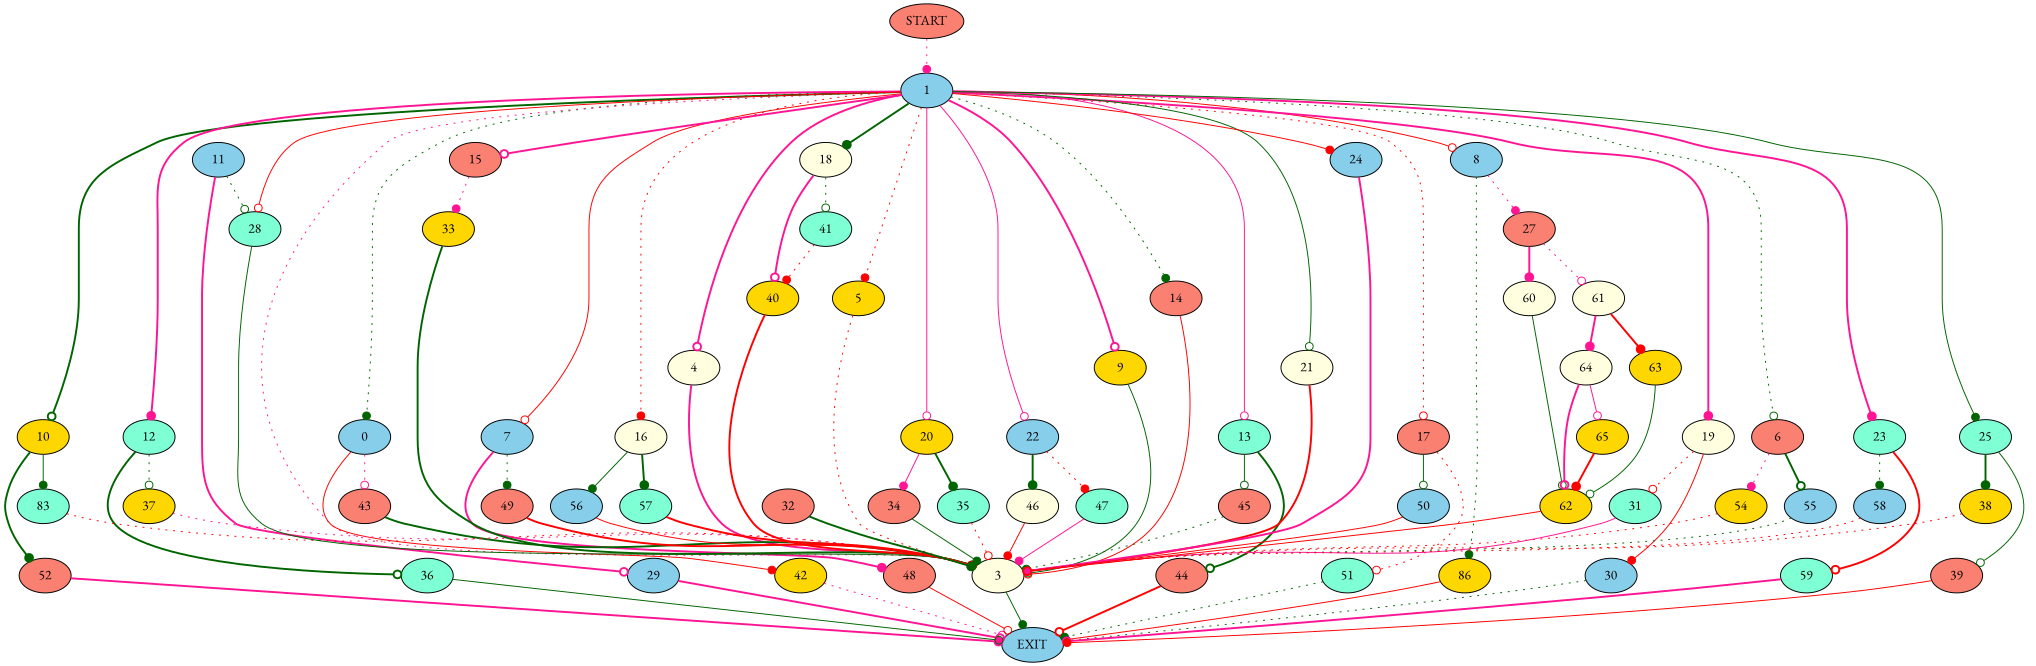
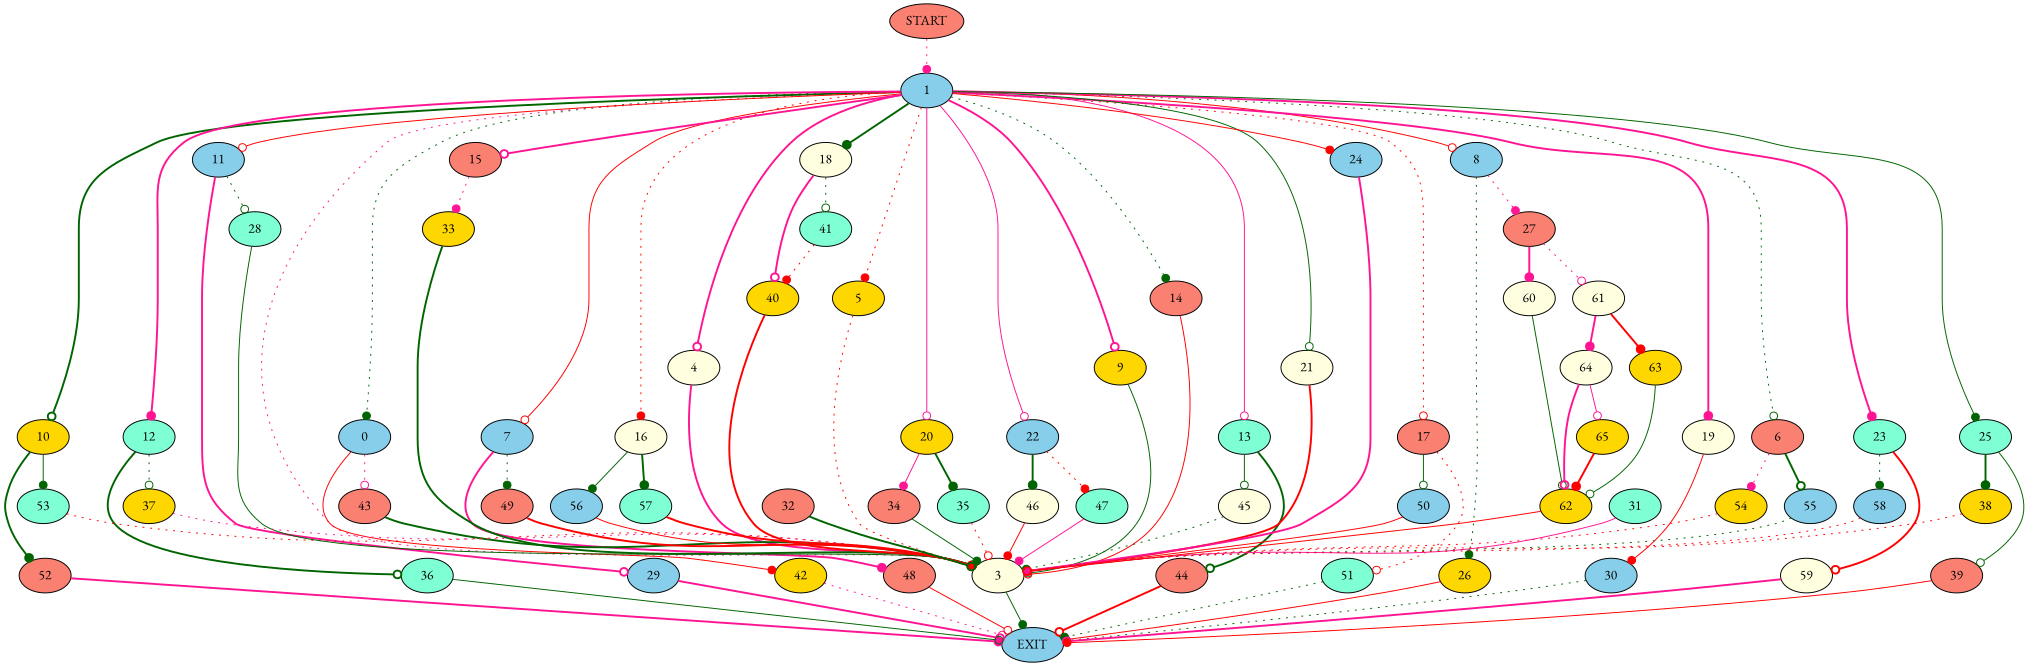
edge "1" -> "28": now "1" -> "11"
edge "19" -> "31": removed
node "83": label "83" -> "53"
node "45": fillcolor salmon -> lightyellow
edge "32" -> "3": arrowhead dot -> odot
node "86": label "86" -> "26"
node "59": fillcolor aquamarine -> lightyellow
